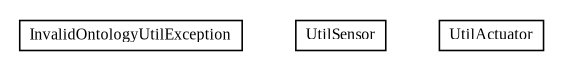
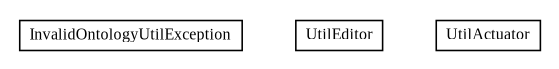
node "UtilEditor": added
node "UtilSensor": removed
